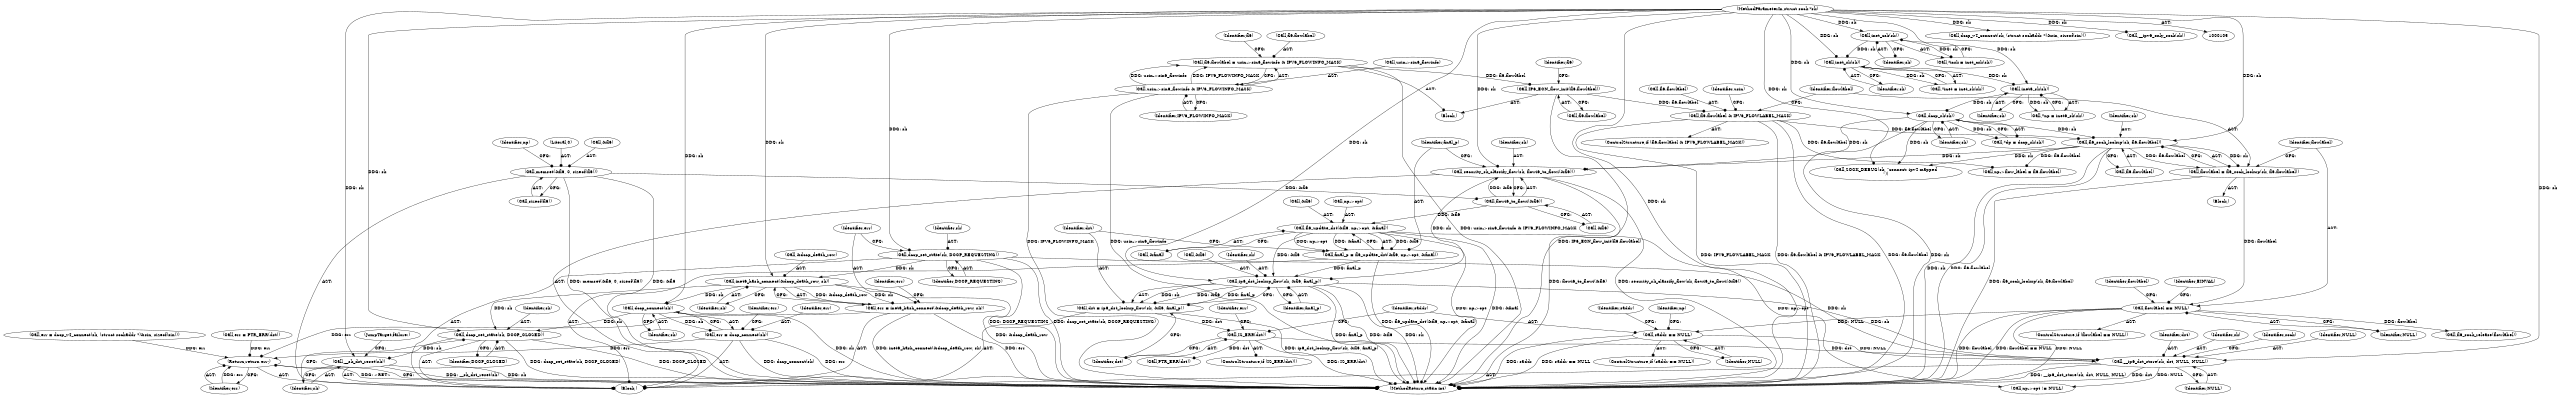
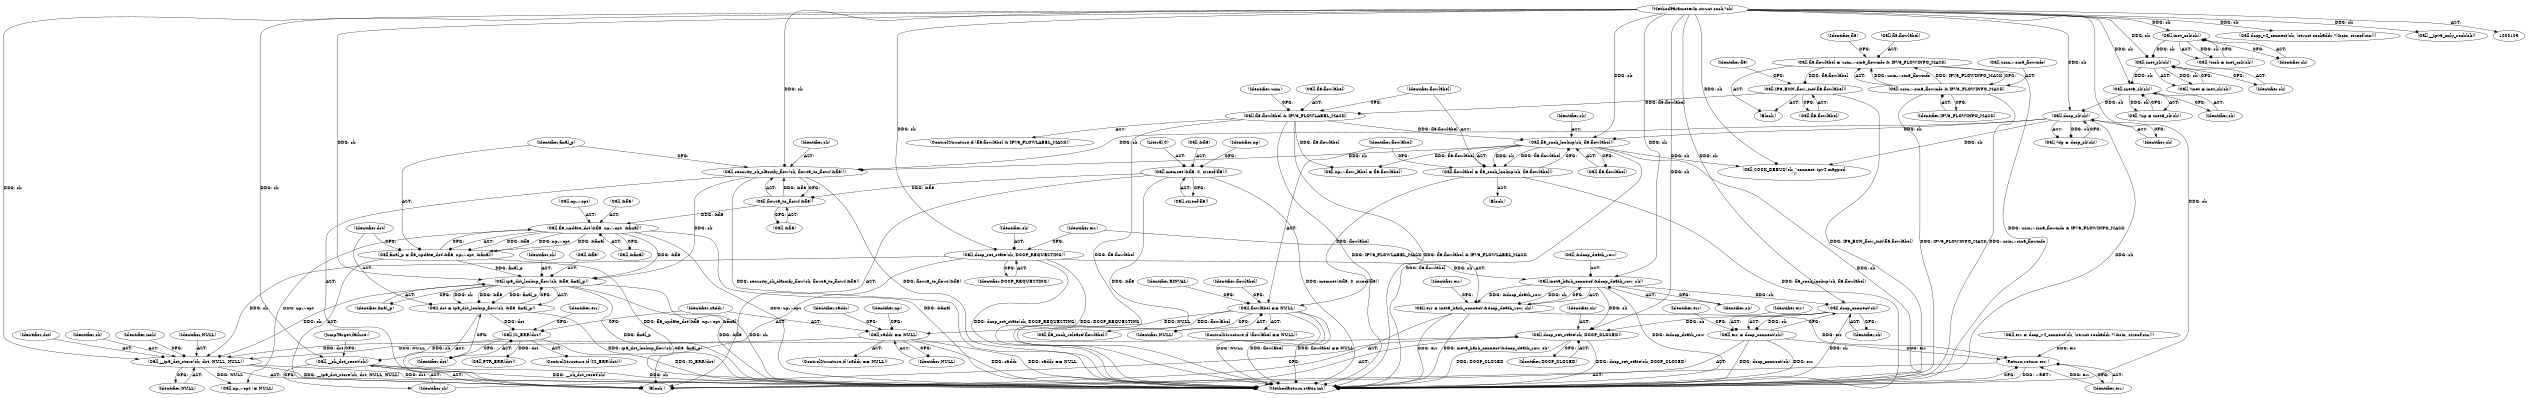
node "(Call,err = PTR_ERR(dst))": removed
node "(Identifier,sock)": label "(Identifier,sock)" -> "(Identifier,icsk)"
